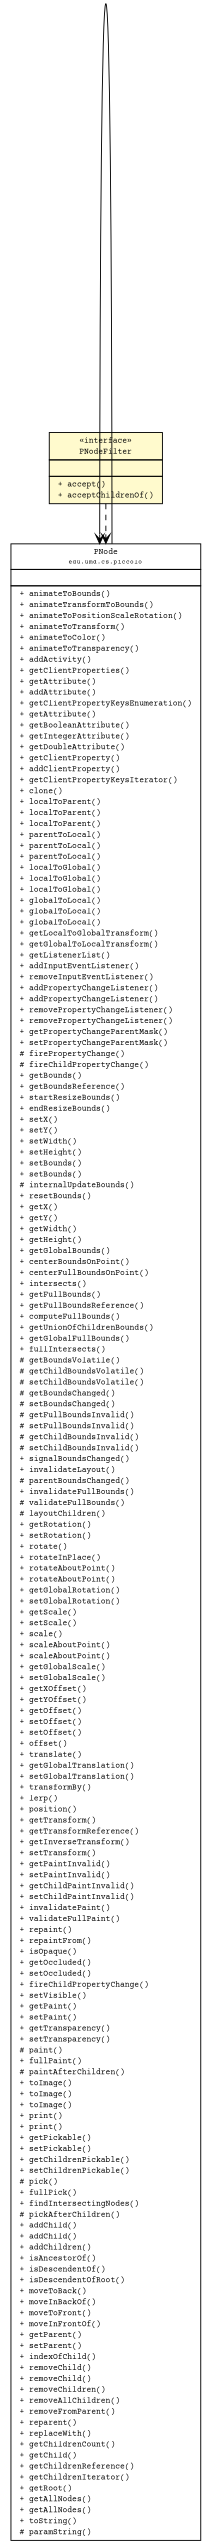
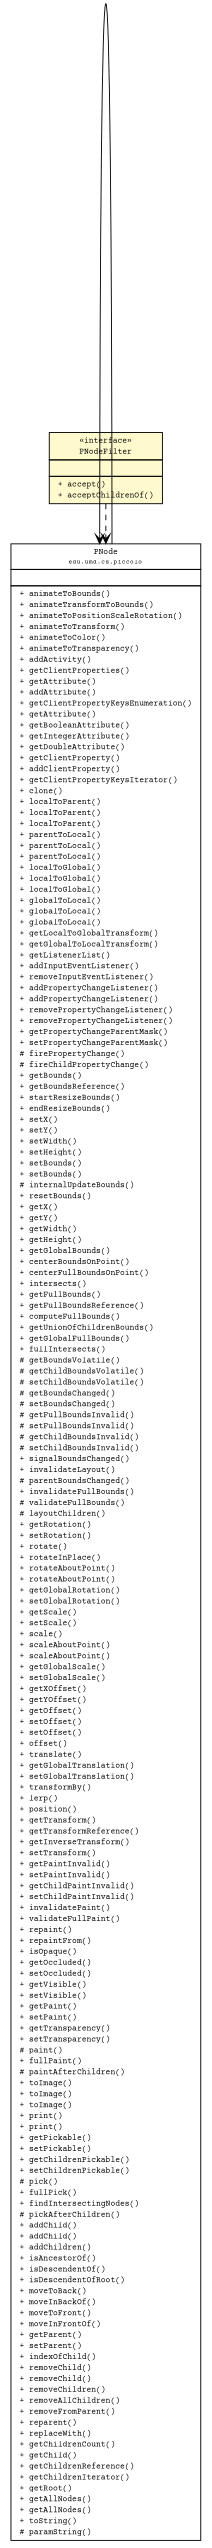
node "PNode": text "+ fireChildPropertyChange()" -> "+ getVisible()"
